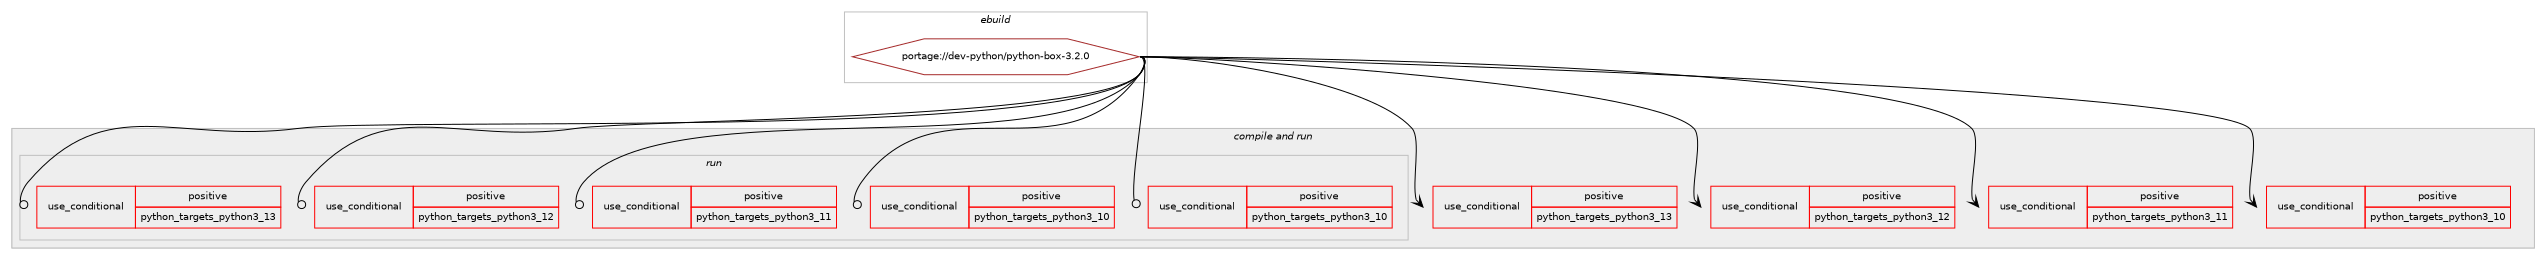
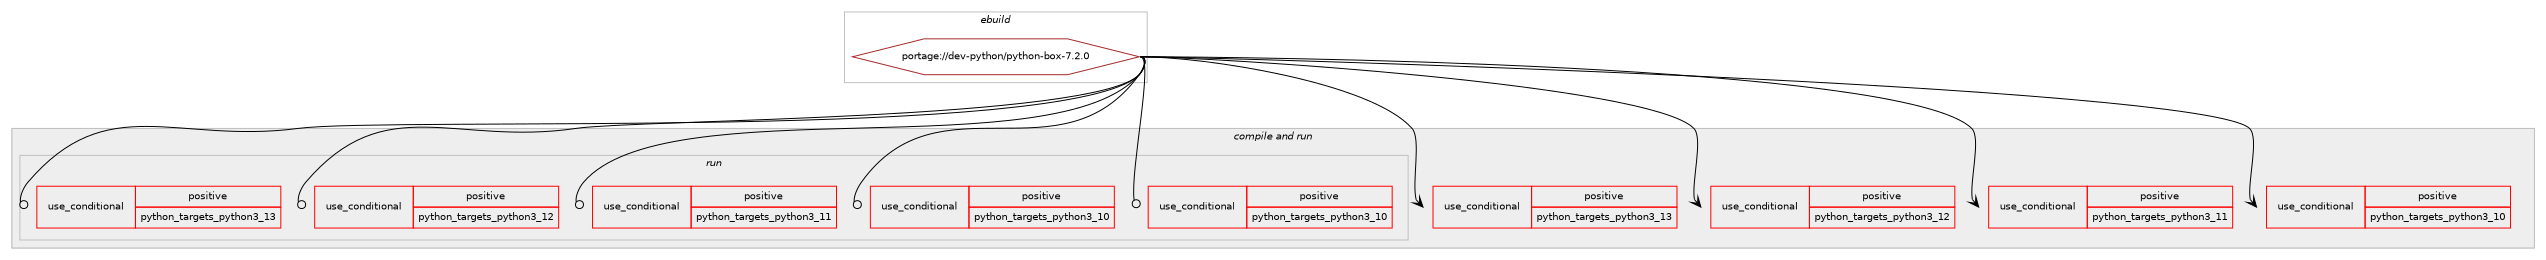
node "portage://dev-python/python-box-3.2.0": label "portage://dev-python/python-box-3.2.0" -> "portage://dev-python/python-box-7.2.0"
